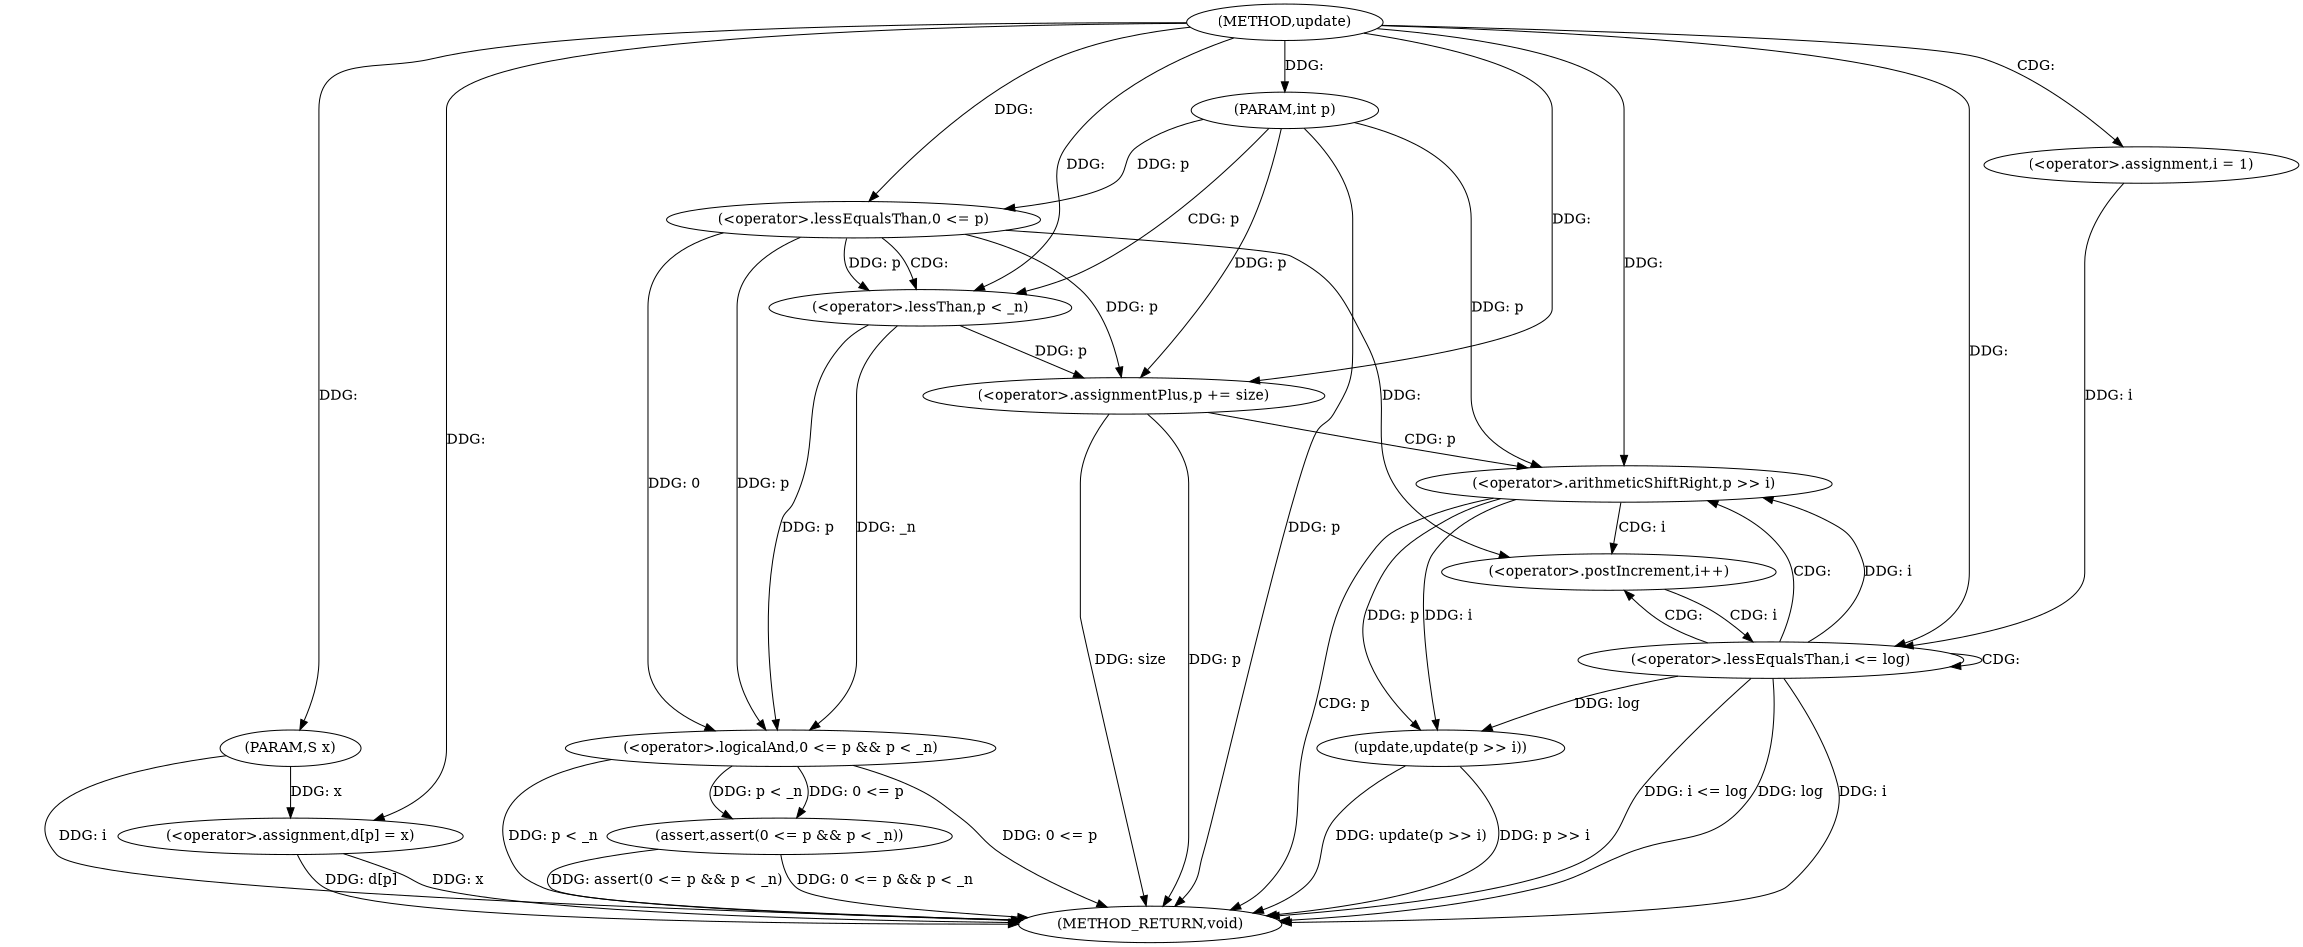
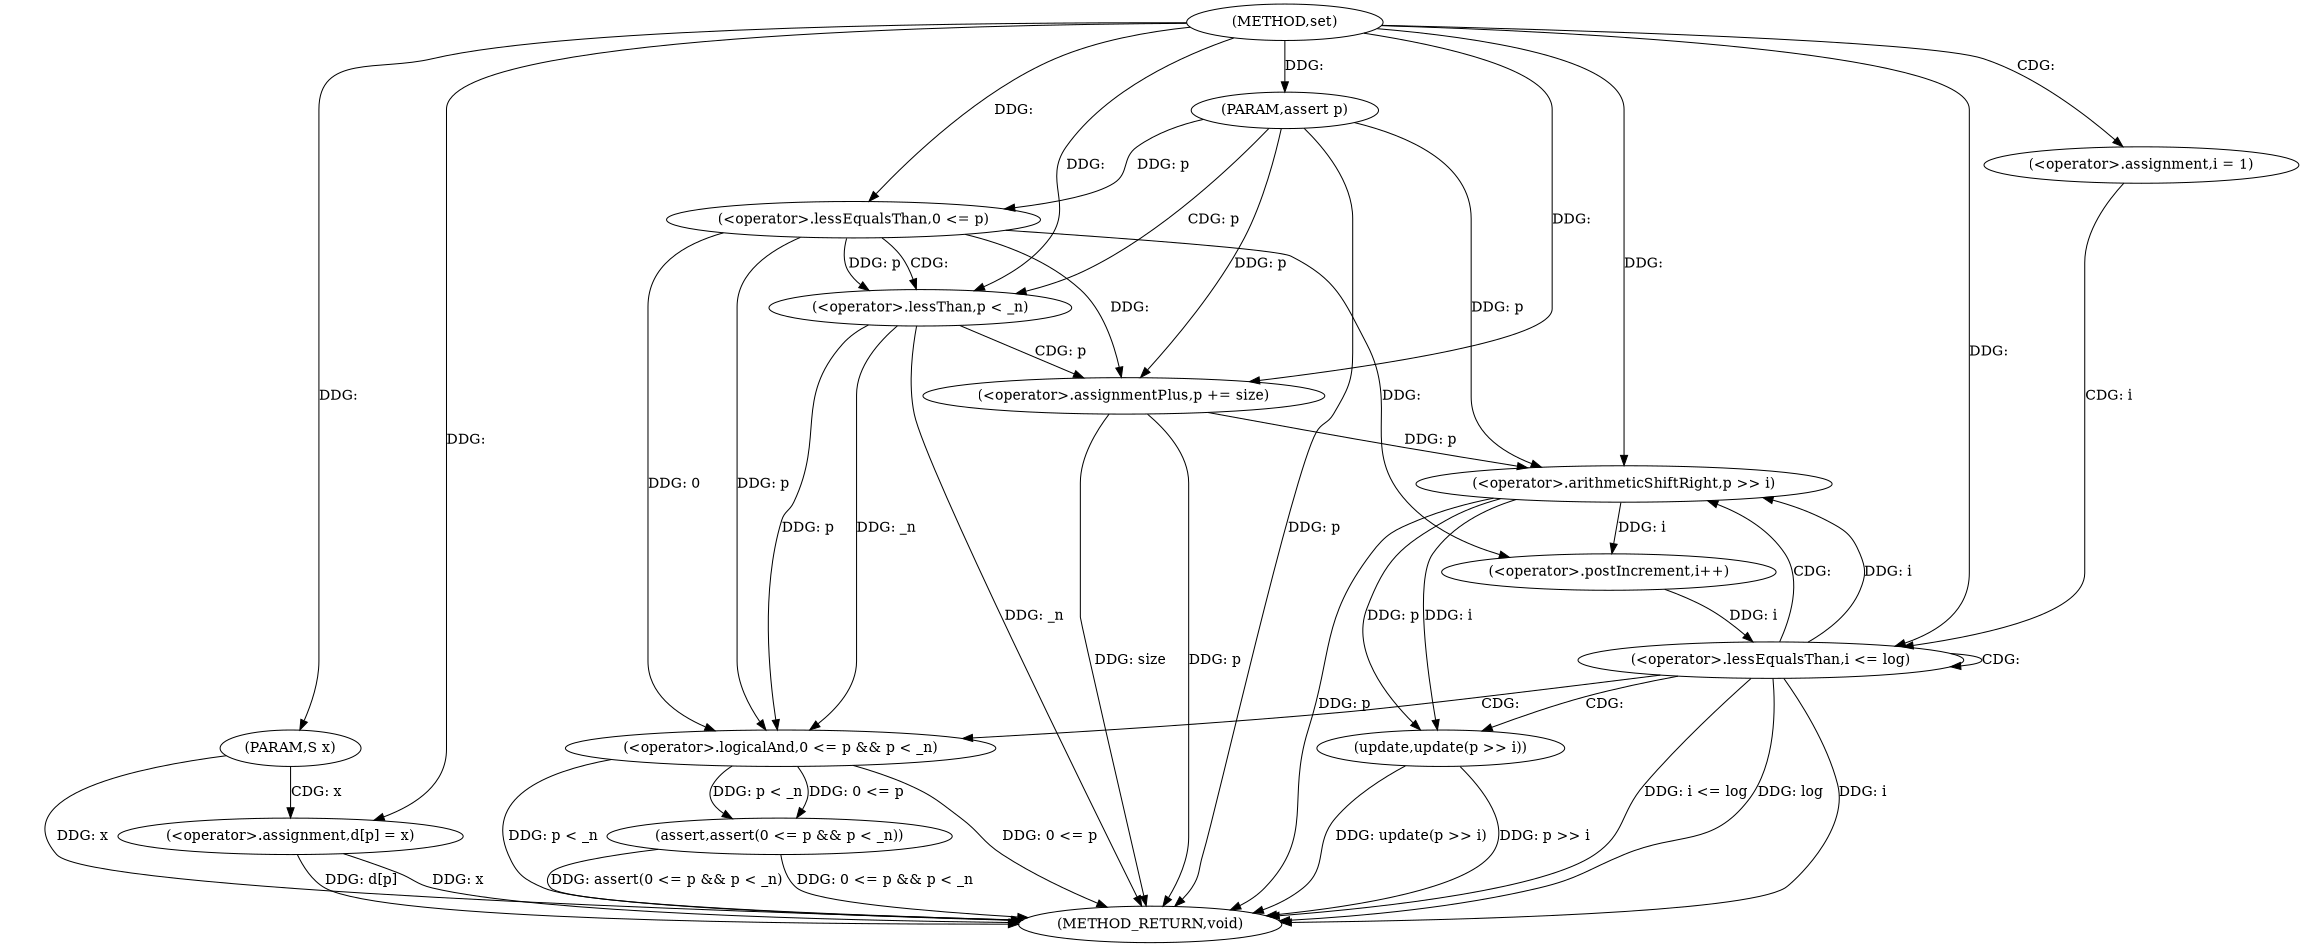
node "(METHOD,update)": label "(METHOD,update)" -> "(METHOD,set)"
node "(PARAM,int p)": label "(PARAM,int p)" -> "(PARAM,assert p)"
edge "(<operator>.lessEqualsThan,0 <= p)" -> "(<operator>.assignmentPlus,p += size)": label "DDG: p" -> "DDG: "
edge "(<operator>.lessThan,p < _n)" -> "(<operator>.assignmentPlus,p += size)": label "DDG: p" -> "CDG: p"
edge "(<operator>.assignment,i = 1)" -> "(<operator>.lessEqualsThan,i <= log)": label "DDG: i" -> "CDG: i"
edge "(<operator>.assignmentPlus,p += size)" -> "(<operator>.arithmeticShiftRight,p >> i)": label "CDG: p" -> "DDG: p"
edge "(<operator>.arithmeticShiftRight,p >> i)" -> "(<operator>.postIncrement,i++)": label "CDG: i" -> "DDG: i"
edge "(<operator>.postIncrement,i++)" -> "(<operator>.lessEqualsThan,i <= log)": label "CDG: i" -> "DDG: i"
edge "(<operator>.lessThan,p < _n)" -> "(METHOD_RETURN,void)": added, label "DDG: _n"
edge "(<operator>.lessEqualsThan,i <= log)" -> "(<operator>.postIncrement,i++)": now "(<operator>.lessEqualsThan,i <= log)" -> "(<operator>.logicalAnd,0 <= p && p < _n)"
edge "(<operator>.arithmeticShiftRight,p >> i)" -> "(METHOD_RETURN,void)": label "CDG: p" -> "DDG: p"
edge "(<operator>.lessEqualsThan,i <= log)" -> "(update,update(p >> i))": label "DDG: log" -> "CDG: "
edge "(PARAM,S x)" -> "(<operator>.assignment,d[p] = x)": label "DDG: x" -> "CDG: x"
edge "(PARAM,S x)" -> "(METHOD_RETURN,void)": label "DDG: i" -> "DDG: x"
